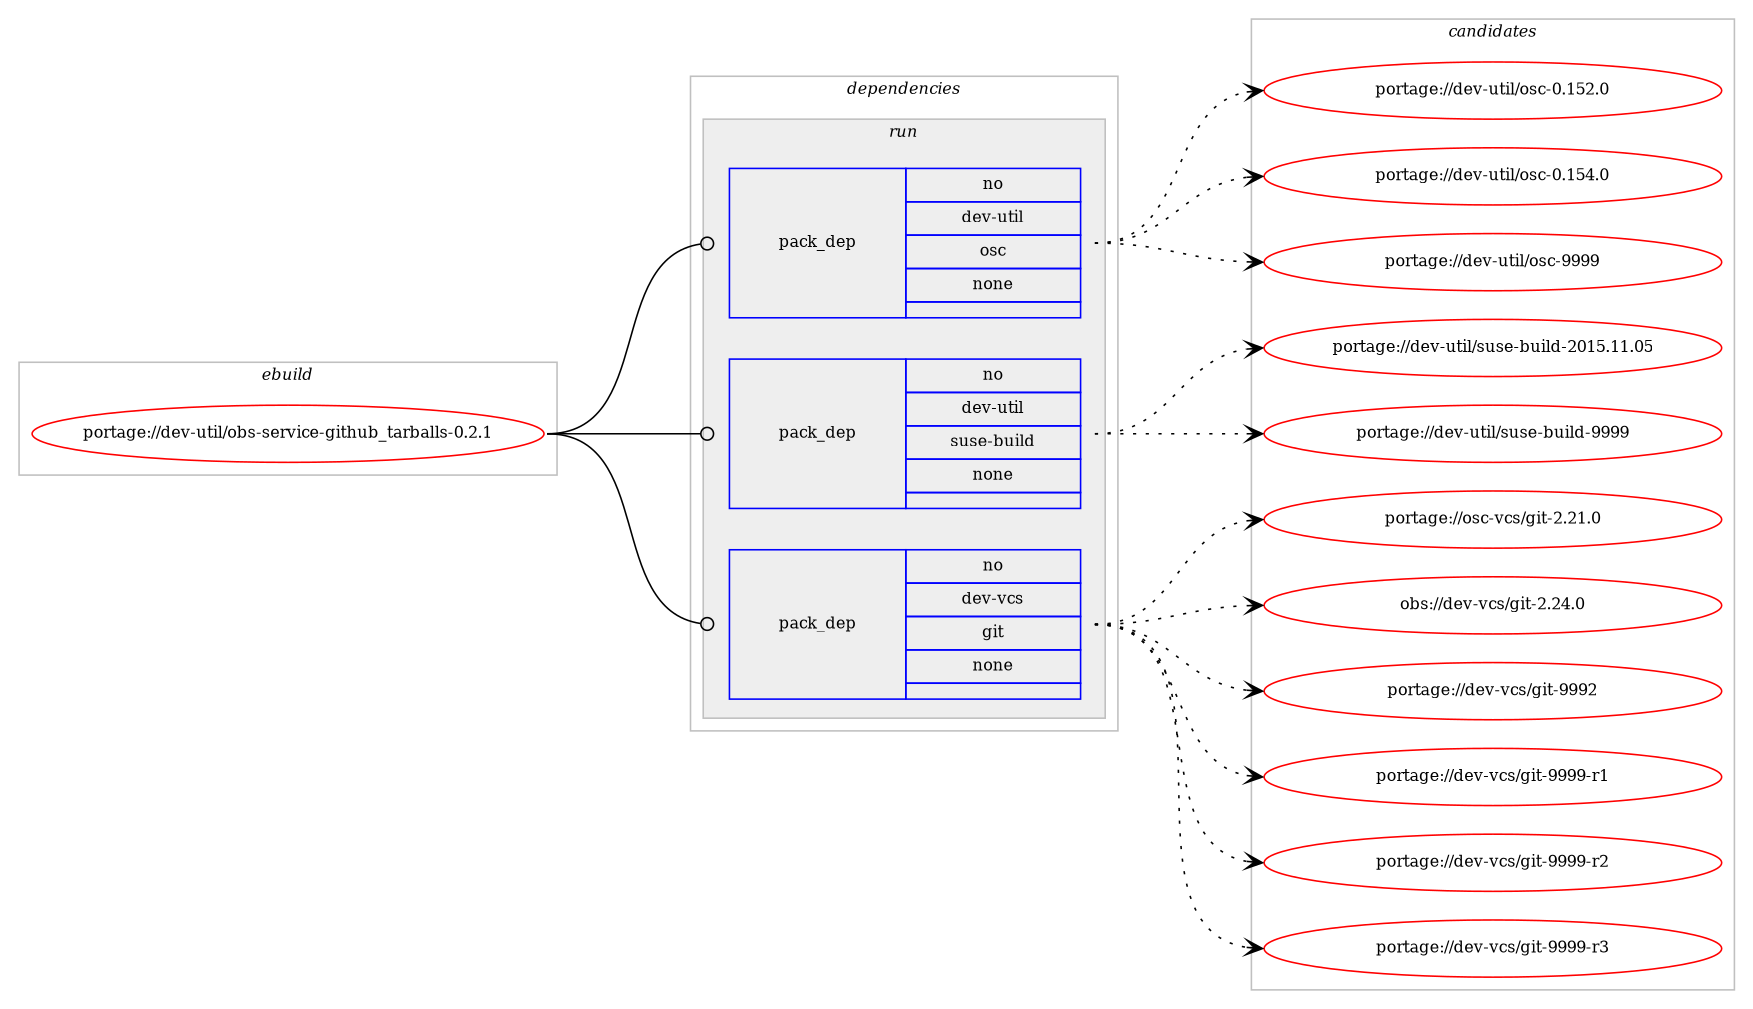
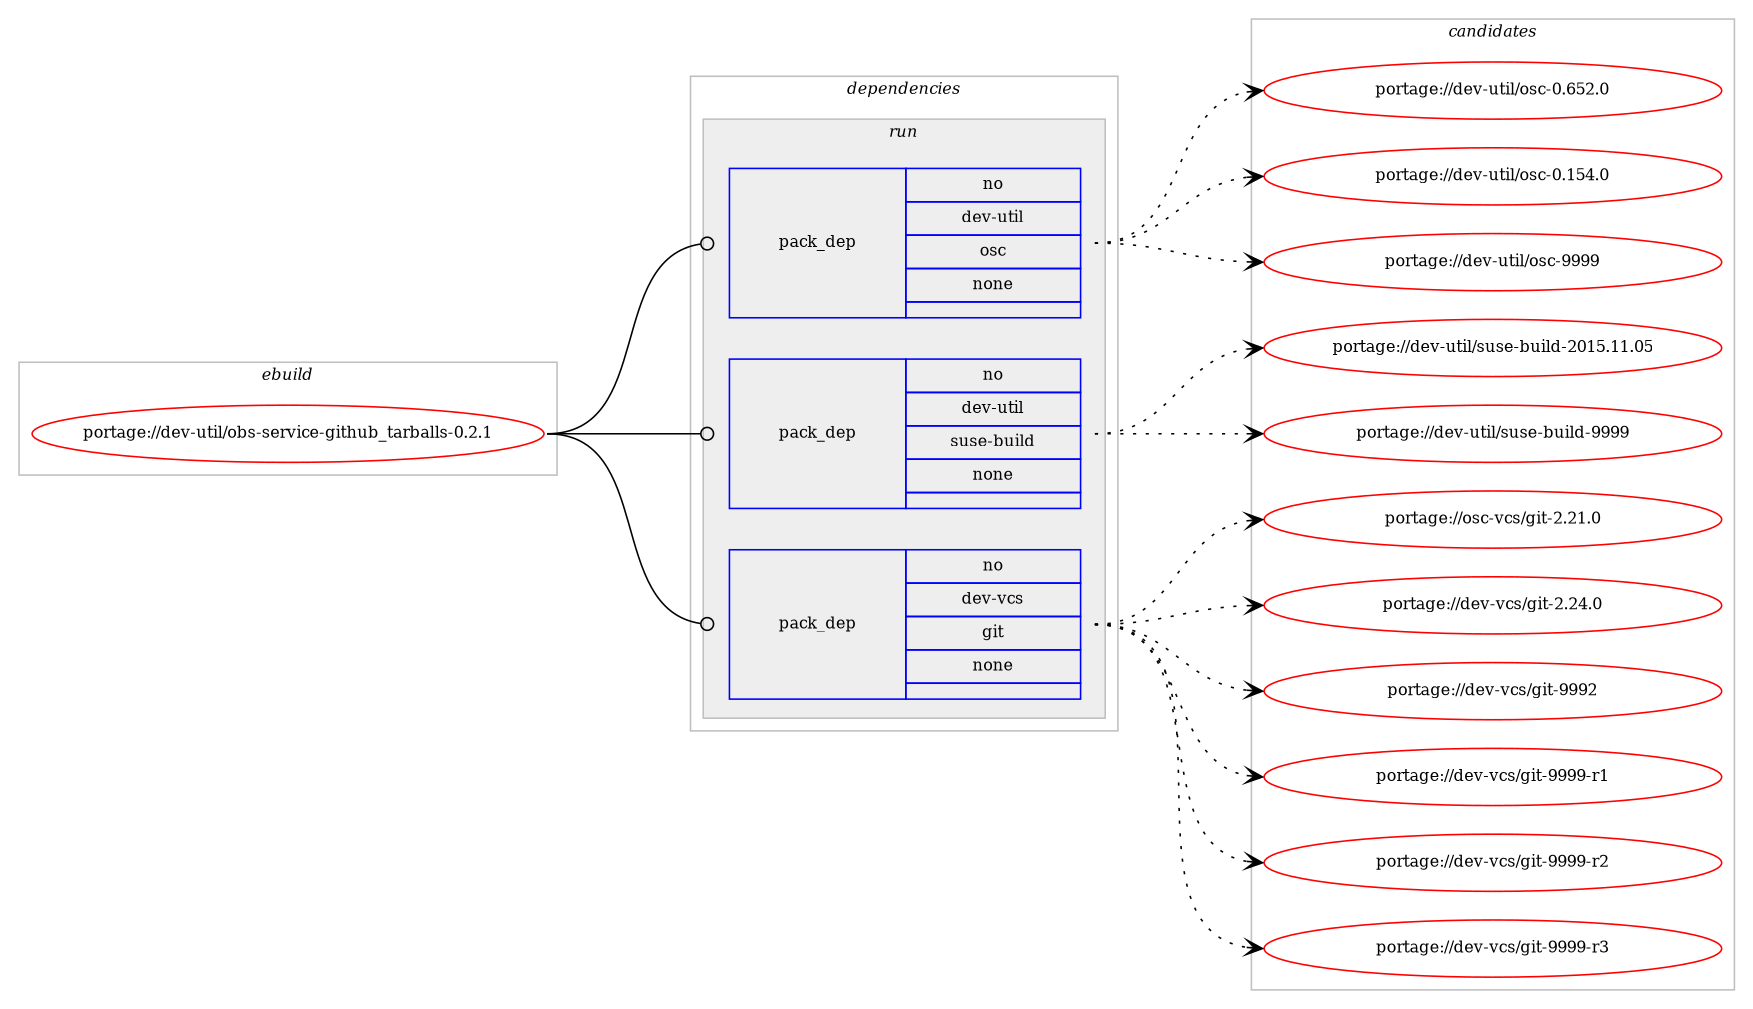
node "portage://dev-util/osc-0.152.0": label "portage://dev-util/osc-0.152.0" -> "portage://dev-util/osc-0.652.0"
node "obs://dev-vcs/git-2.24.0": label "obs://dev-vcs/git-2.24.0" -> "portage://dev-vcs/git-2.24.0"
